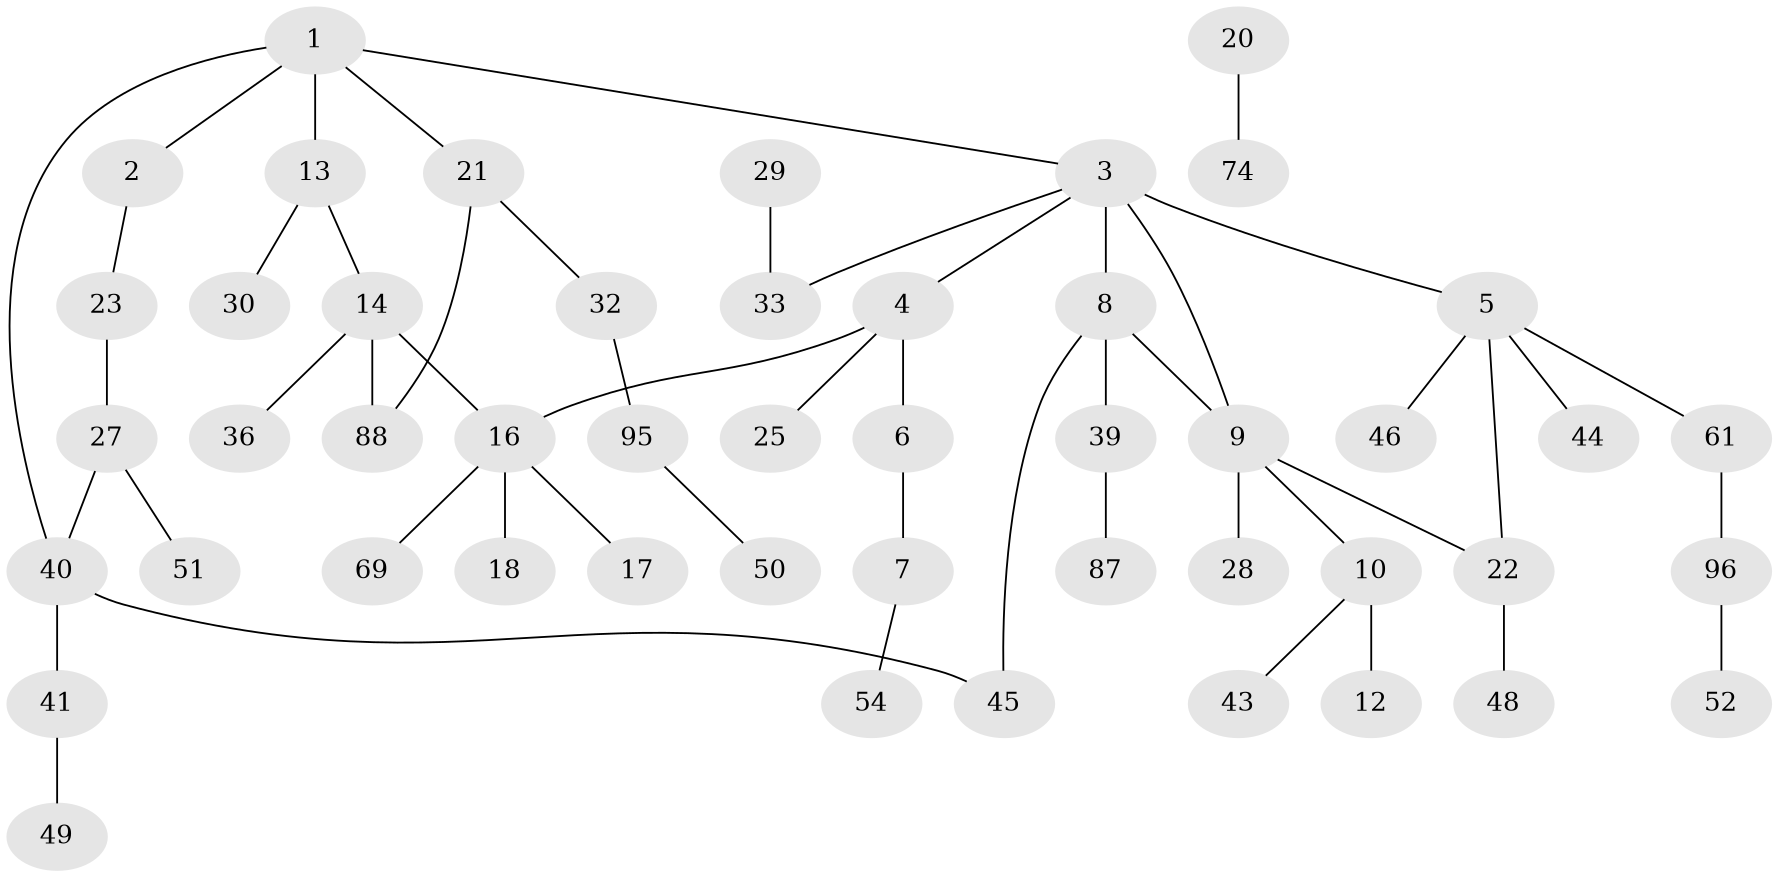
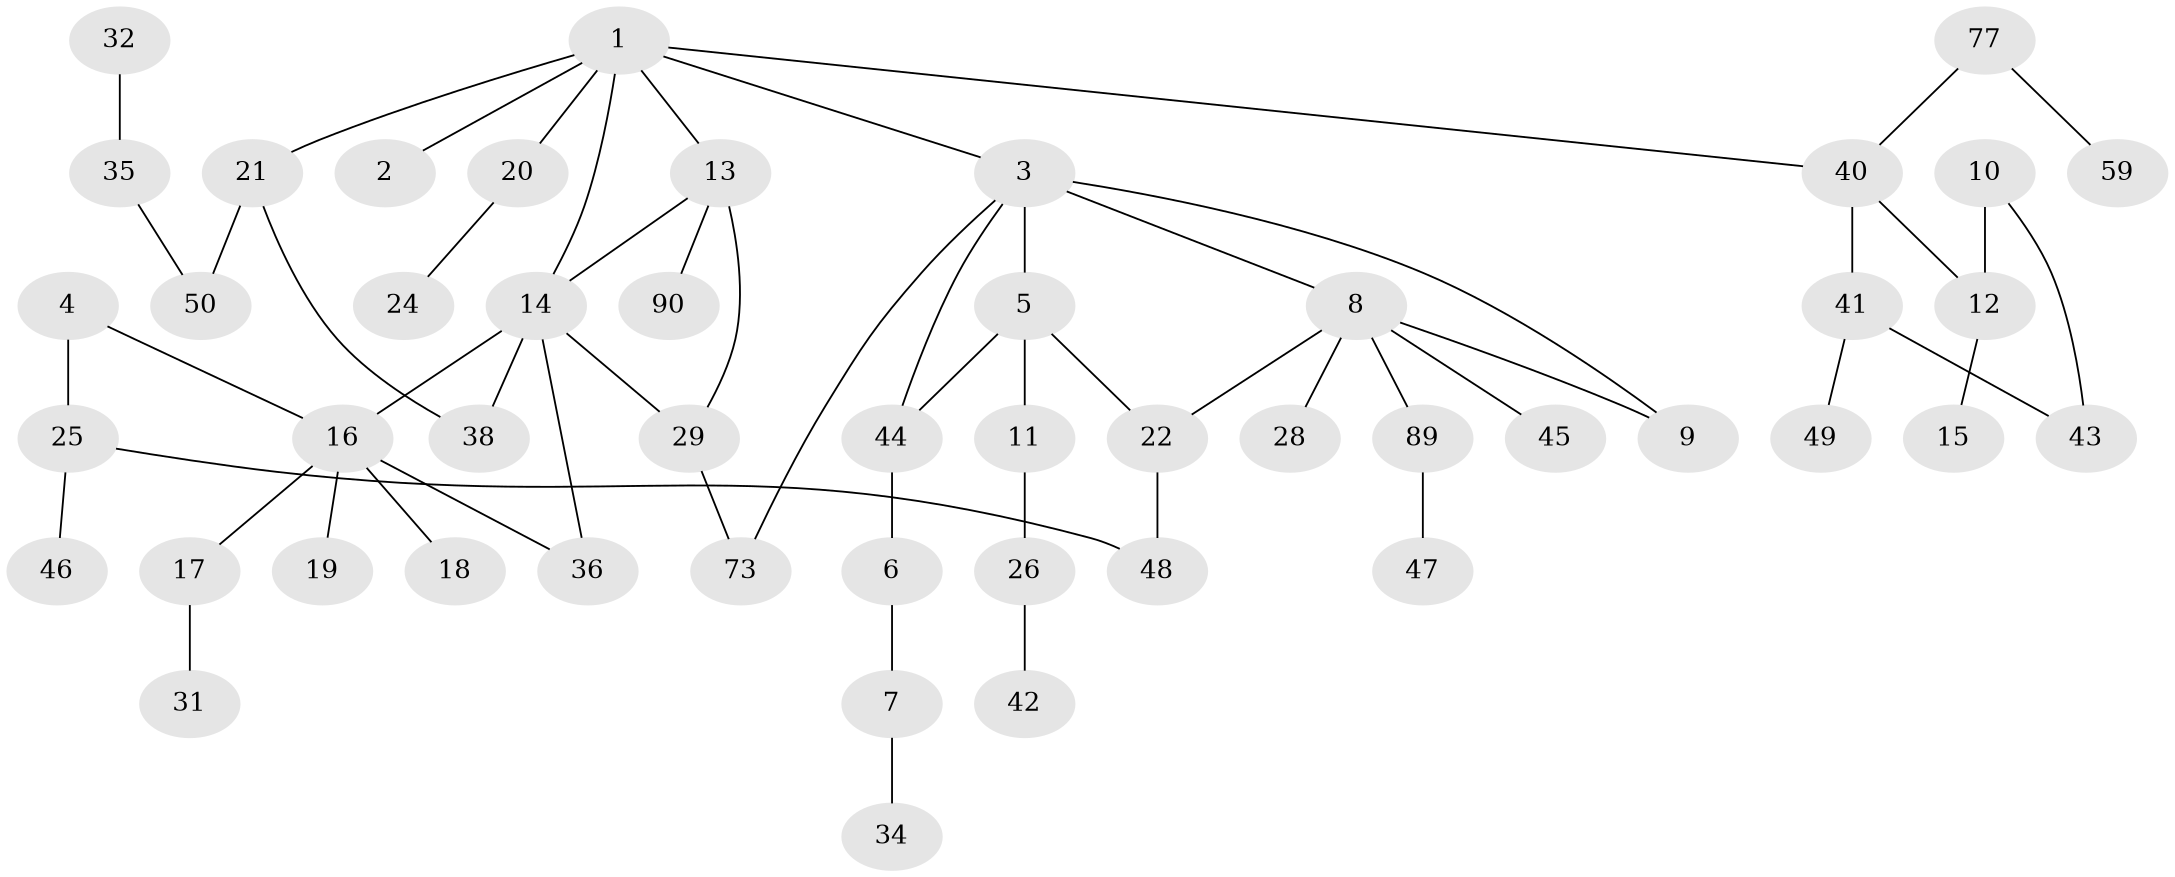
edge "1" -- "20": added
node "74": label "74" -> "24"
edge "1" -- "14": added
edge "21" -- "32": now "21" -- "50"
edge "3" -- "4": now "3" -- "44"
node "23": removed
node "30": label "30" -> "90"
node "33": label "33" -> "73"
edge "13" -- "29": added
edge "41" -- "43": added
edge "4" -- "6": now "44" -- "6"
edge "5" -- "46": now "25" -- "46"
edge "14" -- "29": added
node "27": label "27" -> "77"
node "88": label "88" -> "38"
node "95": label "95" -> "35"
node "39": label "39" -> "89"
node "61": label "61" -> "11"
node "15": added
edge "25" -- "48": added
edge "16" -- "36": added
edge "9" -- "28": now "8" -- "28"
edge "9" -- "10": removed
edge "9" -- "22": now "8" -- "22"
node "51": label "51" -> "59"
node "69": label "69" -> "19"
node "87": label "87" -> "47"
node "96": label "96" -> "26"
edge "40" -- "45": now "40" -- "12"
node "31": added
node "54": label "54" -> "34"
node "52": label "52" -> "42"
